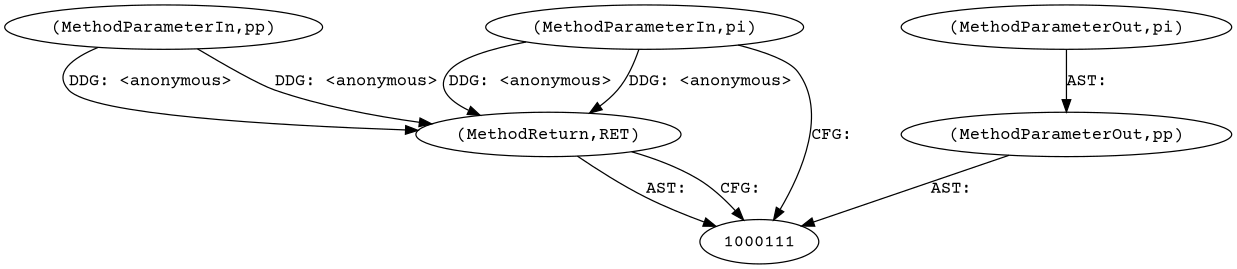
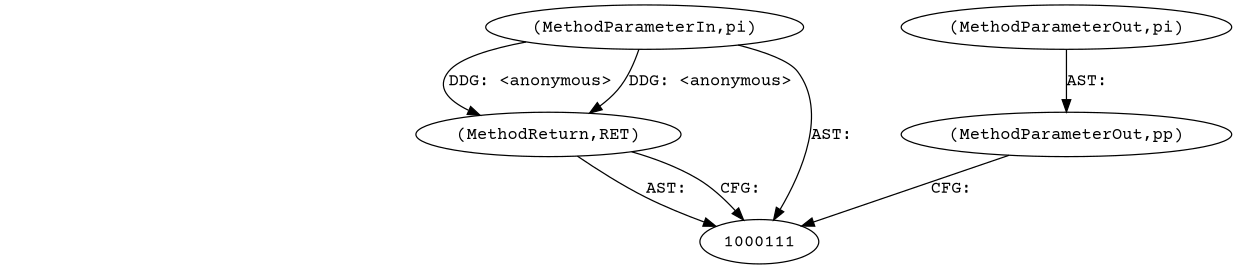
node "(MethodParameterIn,pp)": removed
edge "(MethodParameterIn,pi)" -> "1000111": label "CFG: " -> "AST: "
edge "(MethodParameterOut,pp)" -> "1000111": label "AST: " -> "CFG: "
